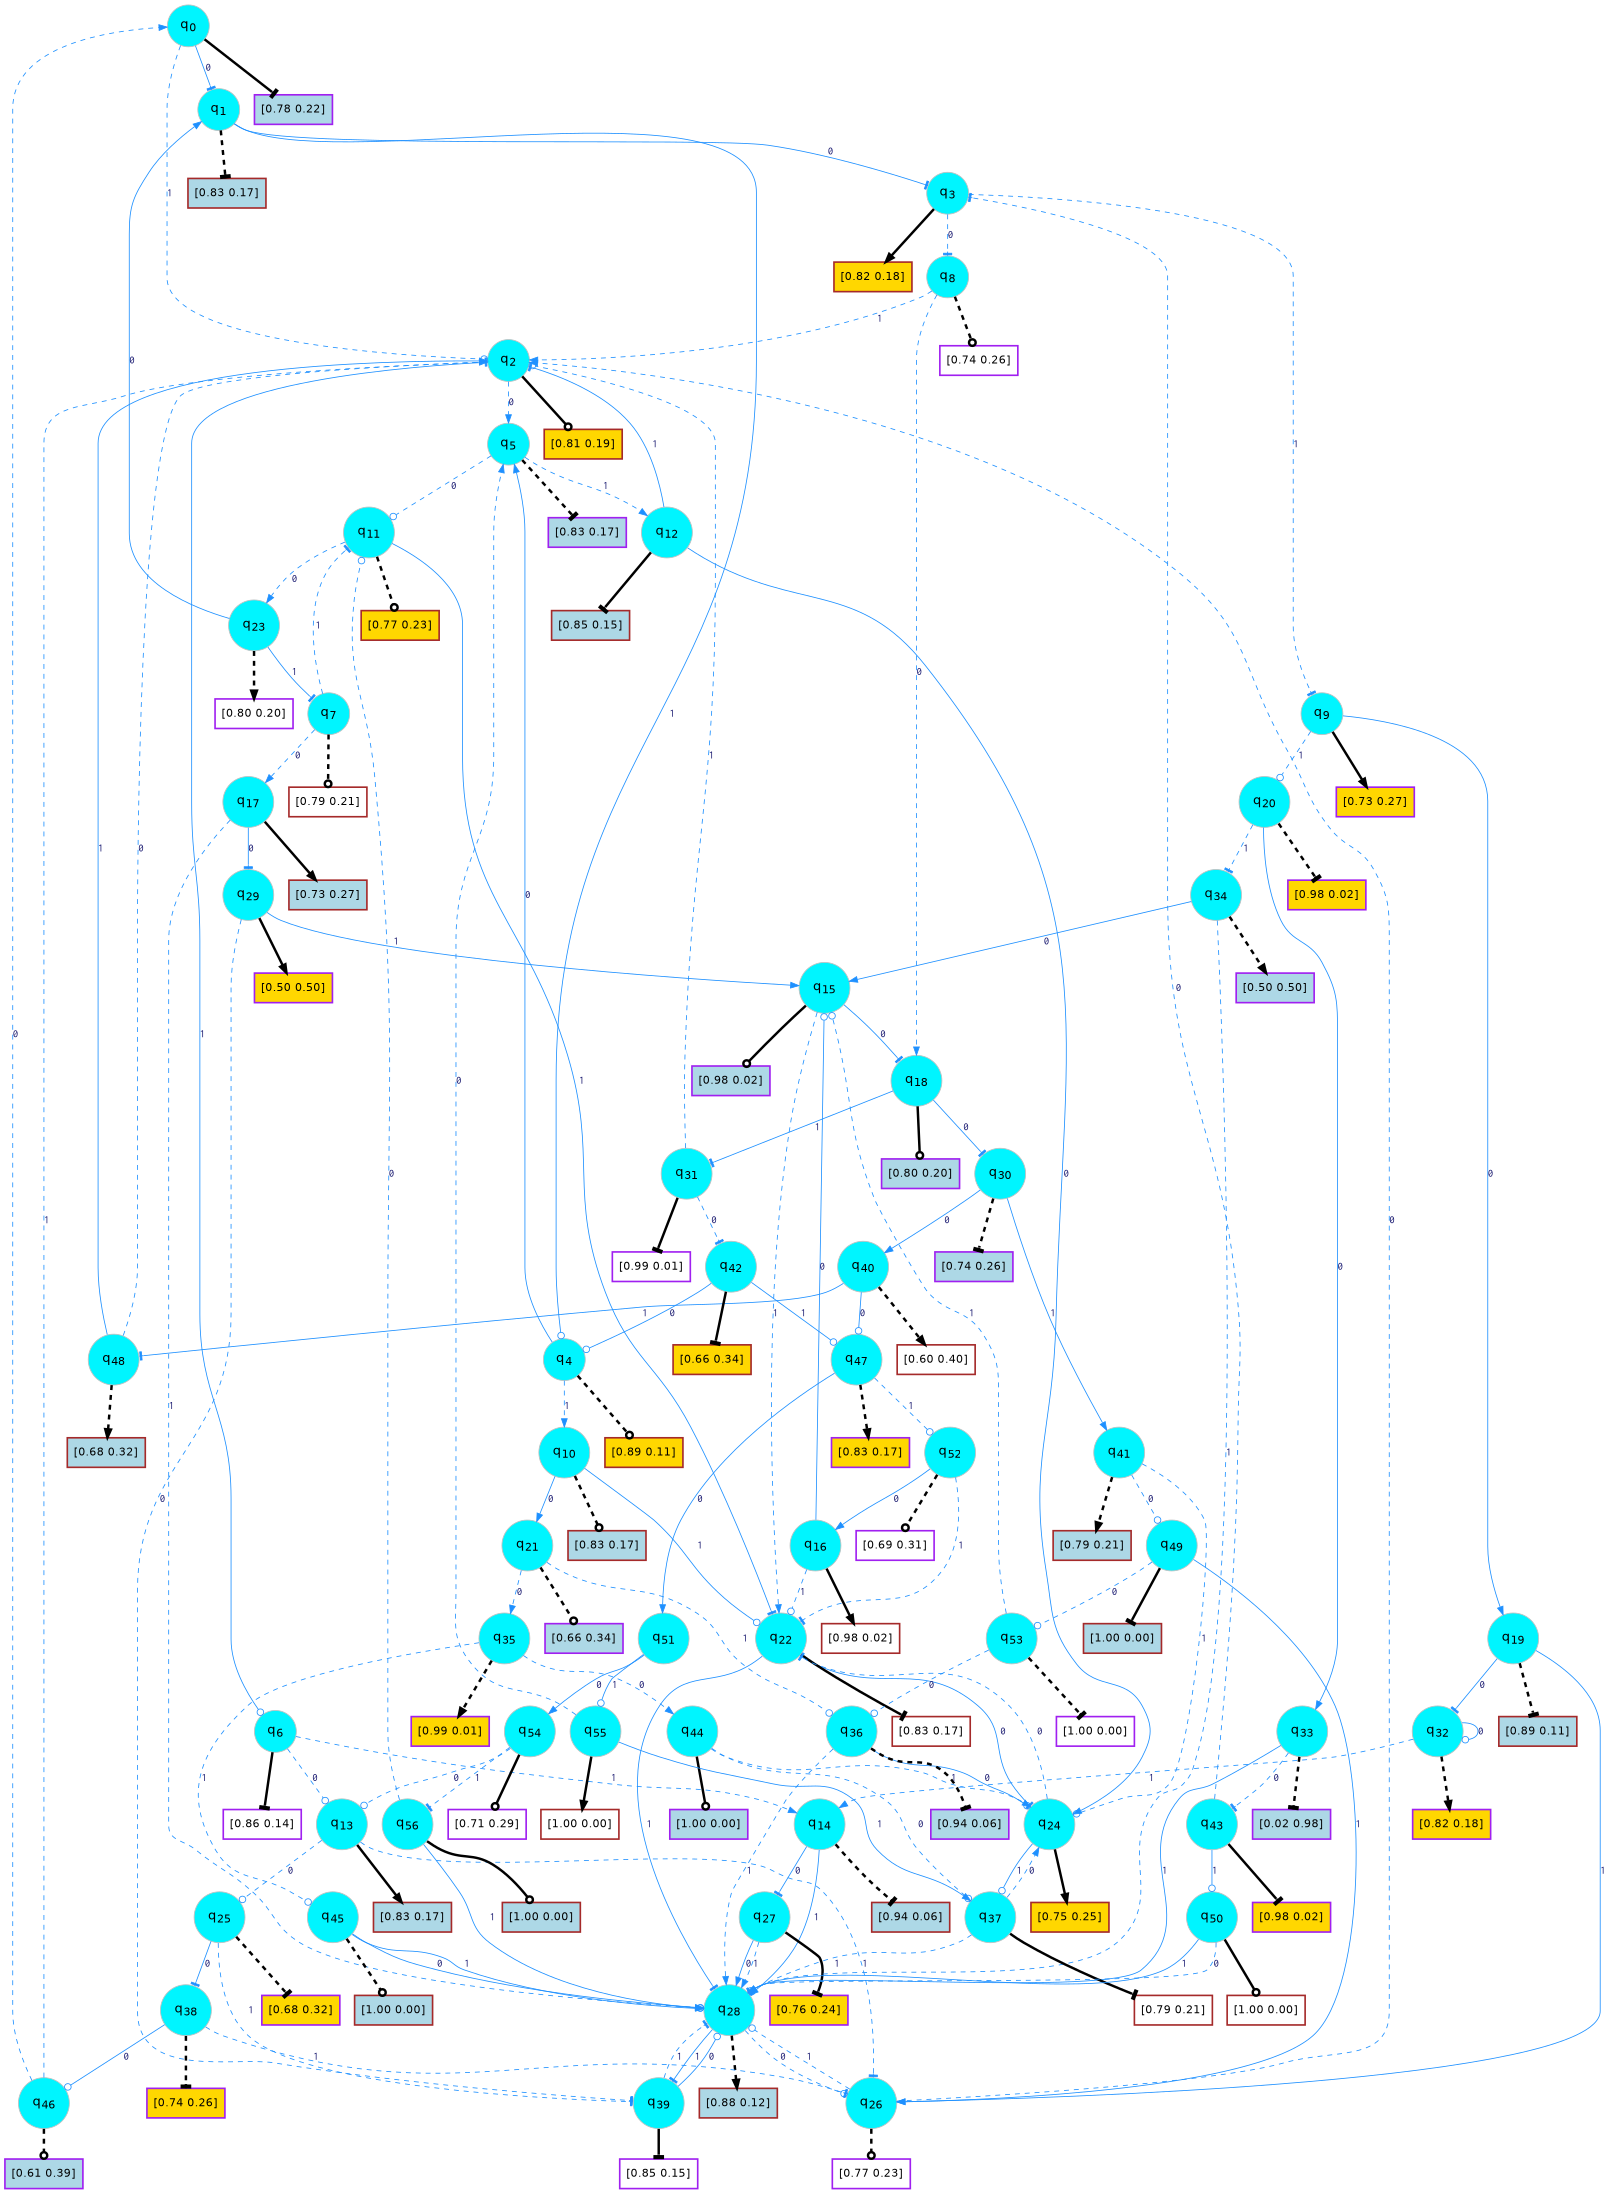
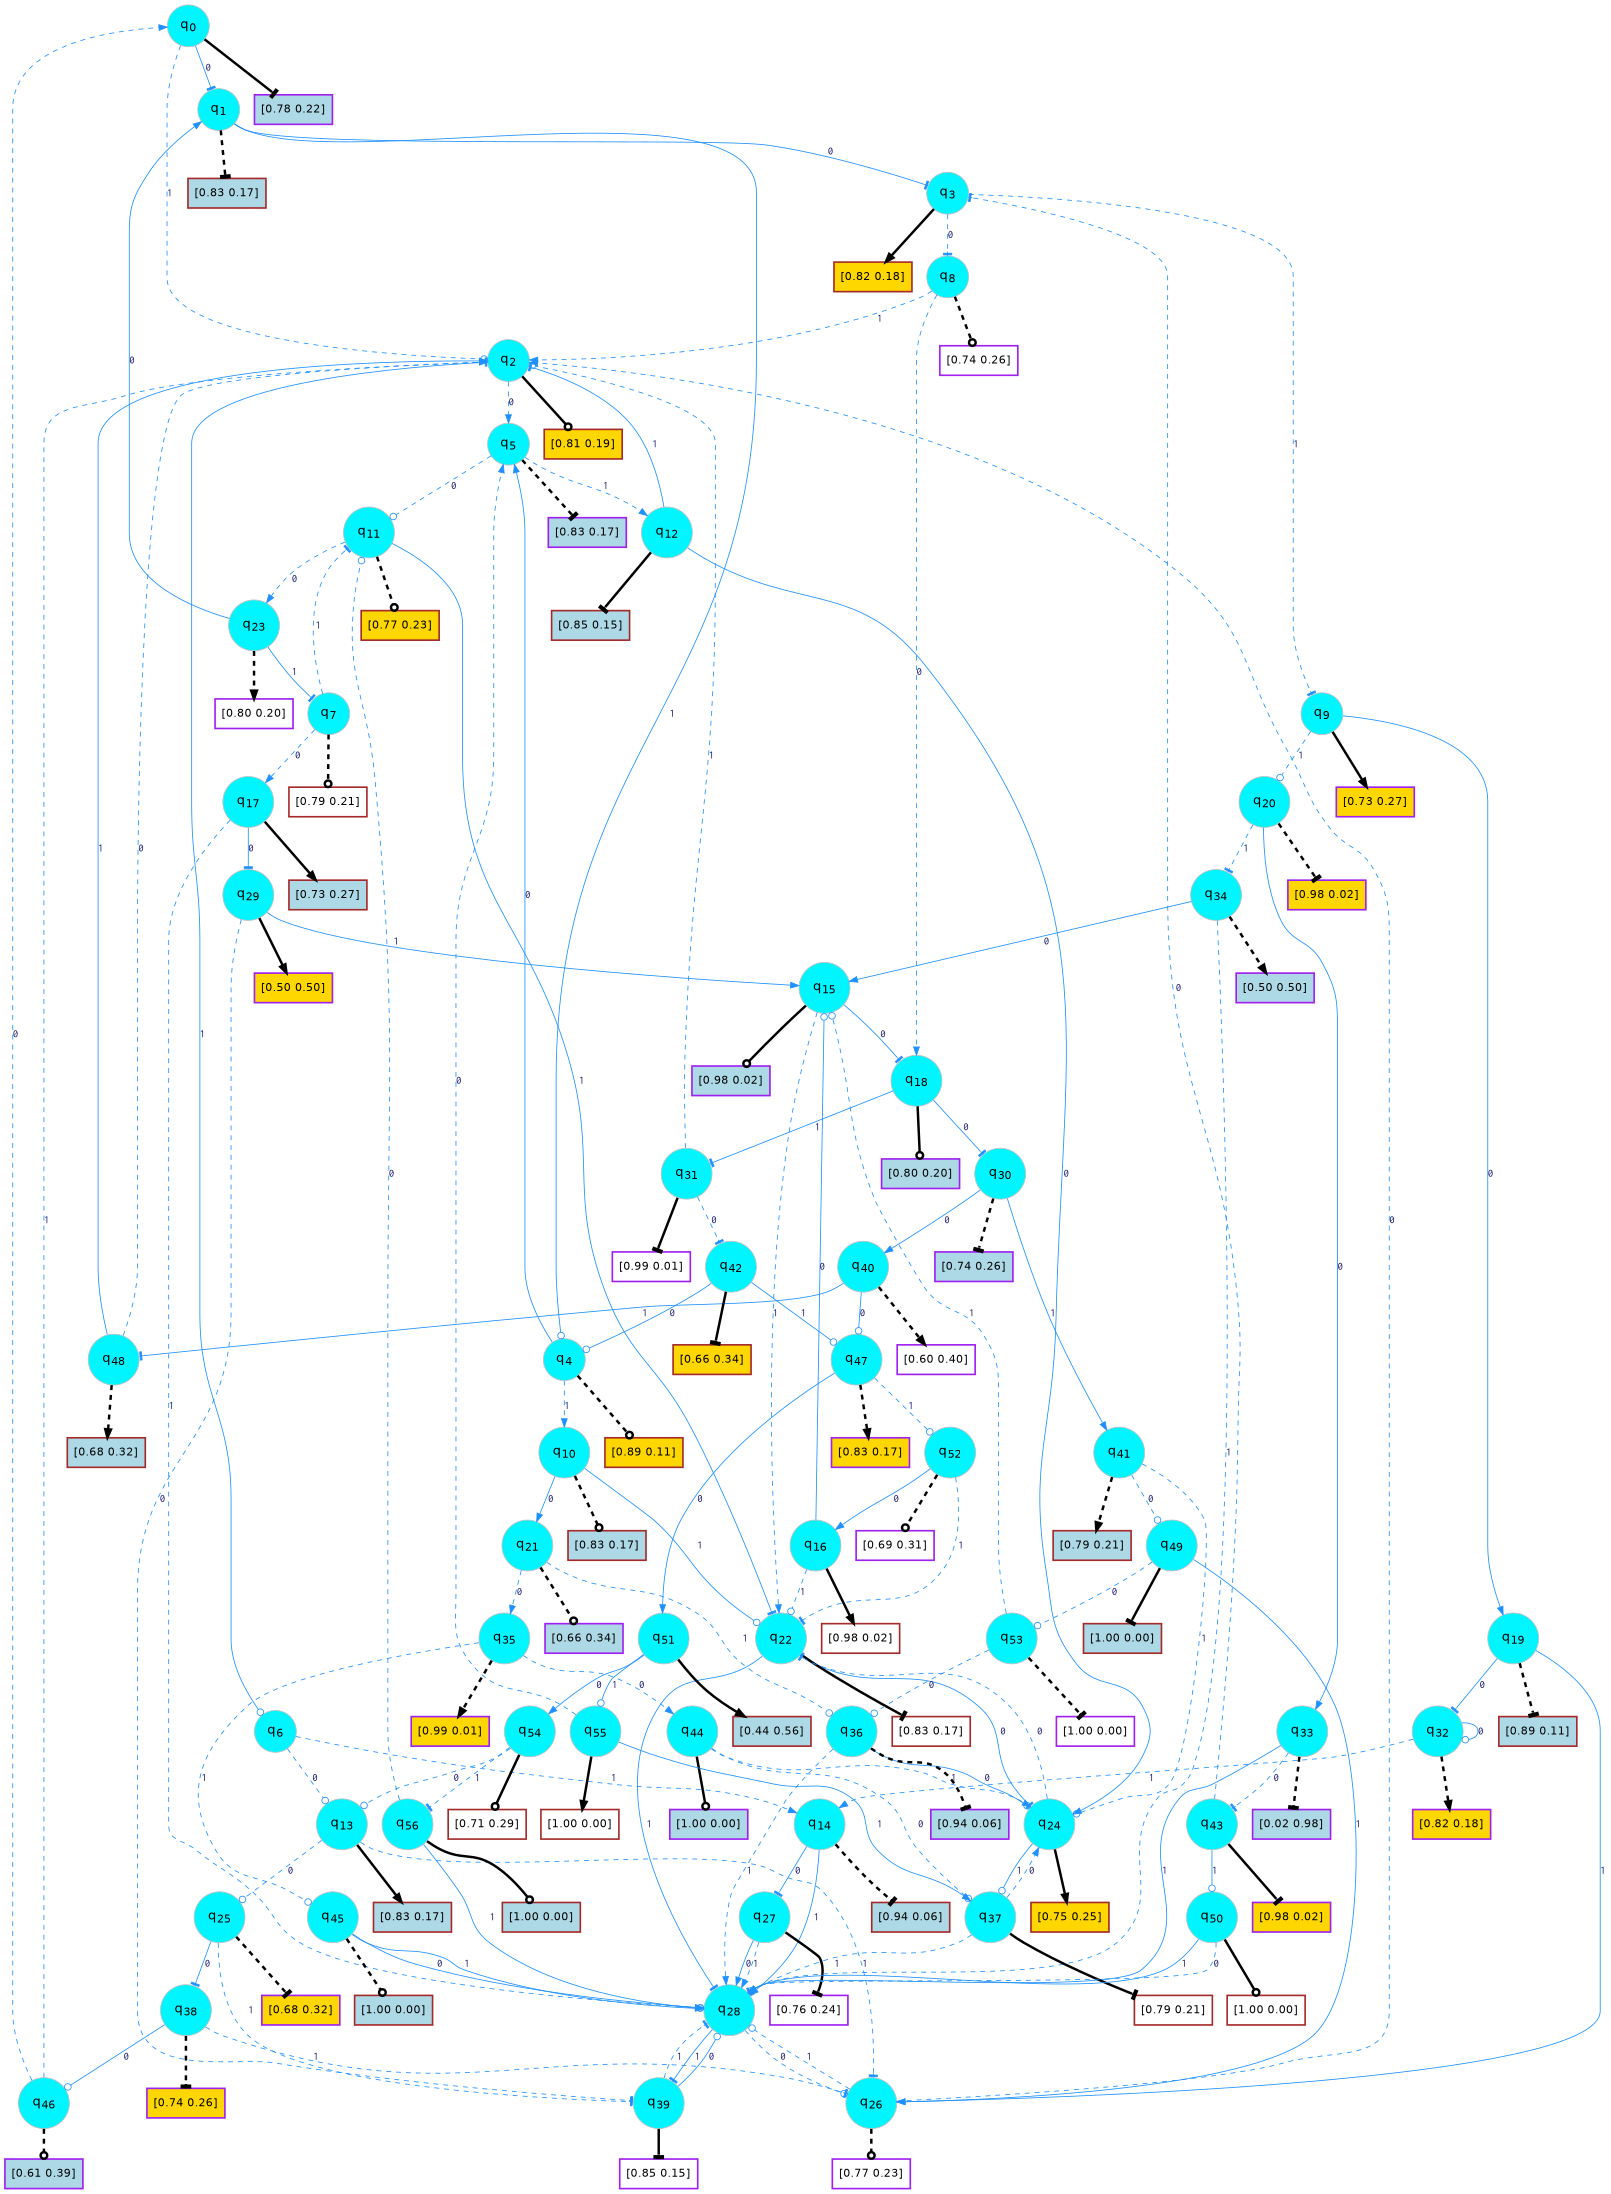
node "[0.60 0.40]": color brown -> purple
node "[0.44 0.56]": added
node "[0.86 0.14]": removed
node "[0.71 0.29]": color purple -> brown
node "[0.76 0.24]": fillcolor gold -> white
node "[0.88 0.12]": removed
